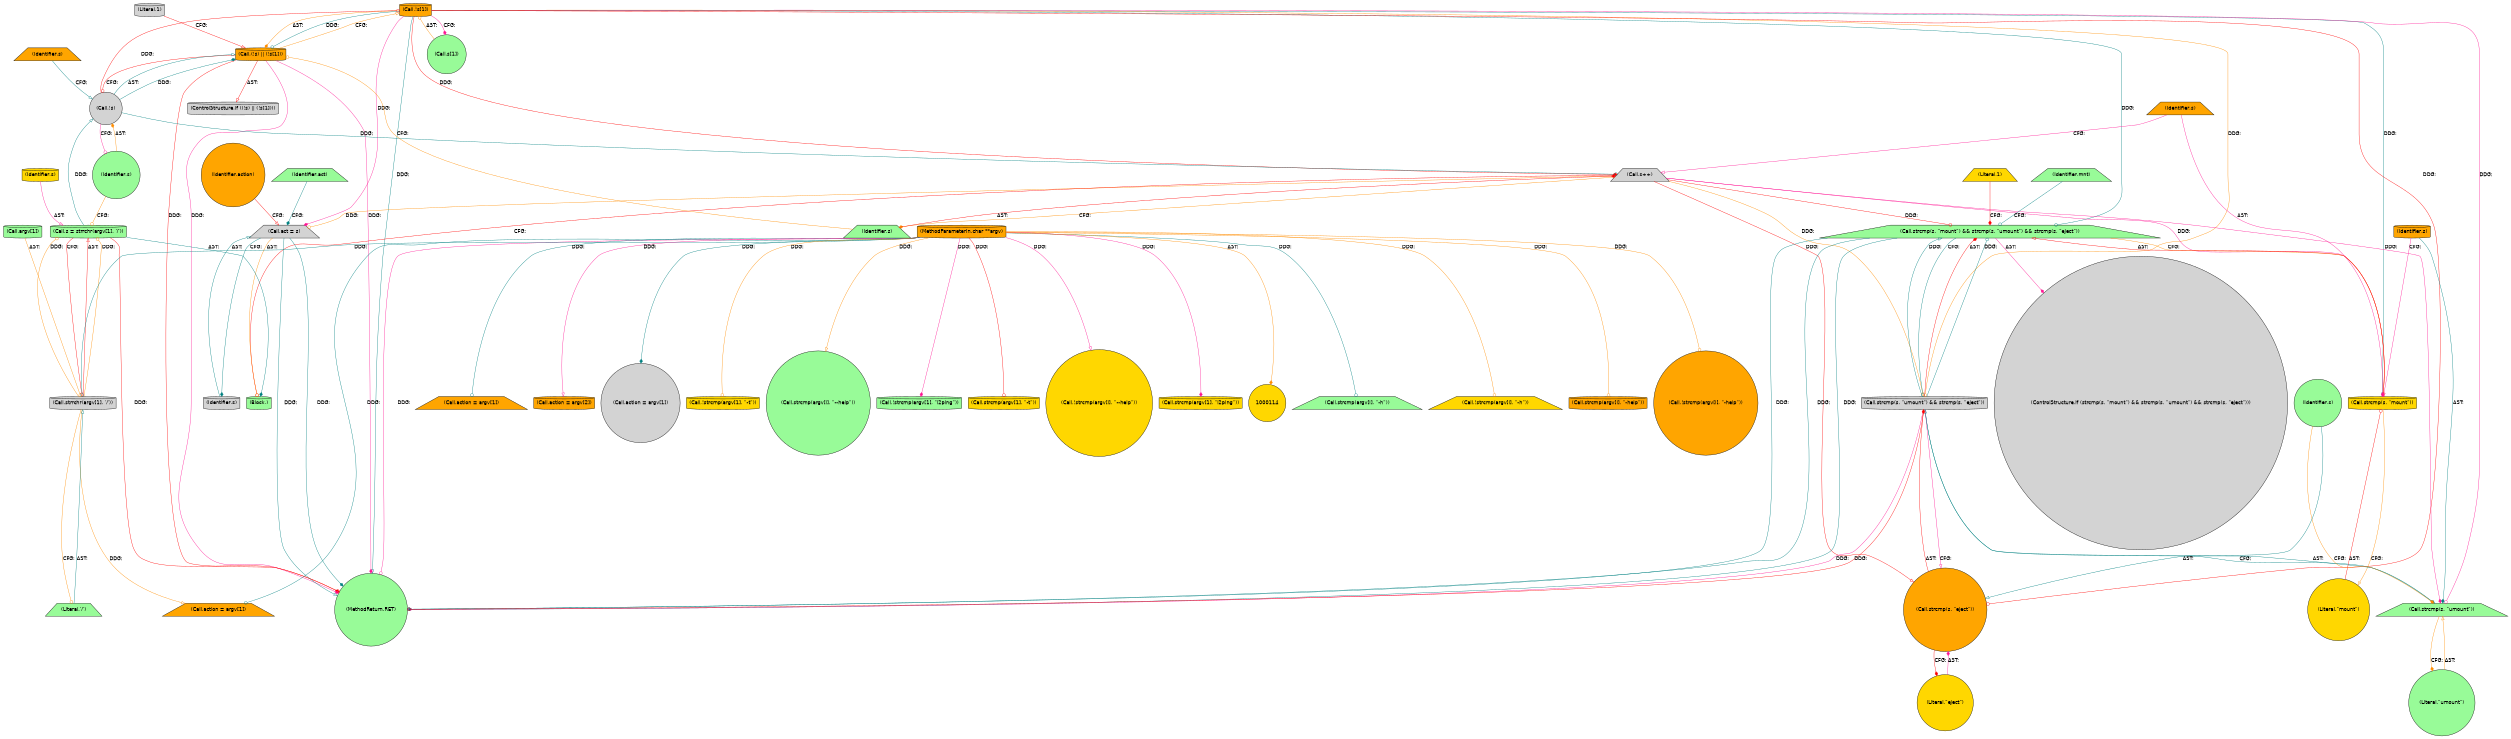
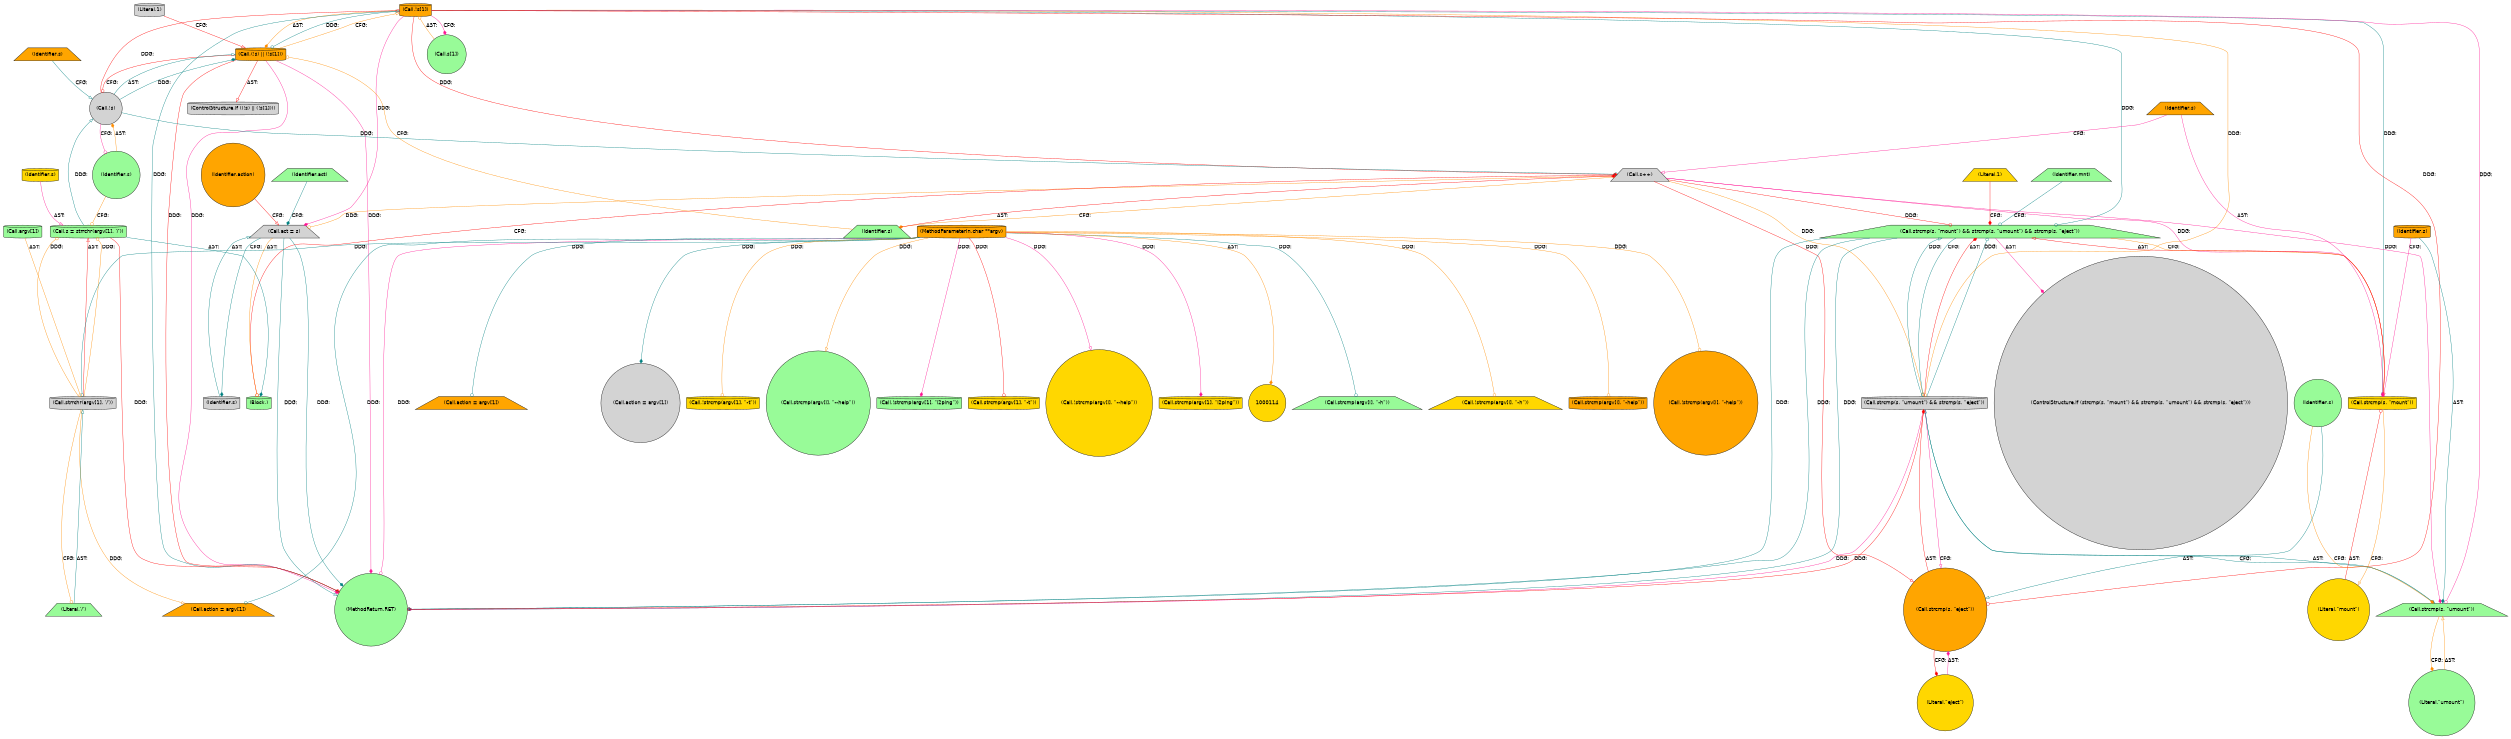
edge "(Call,!s[1])" -> "(MethodReturn,RET)": reversed
edge "(Call,s = strrchr(argv[1], '/'))" -> "(Call,strrchr(argv[1], '/'))": removed, label "CFG:"
node "(Call,action = argv[2])": removed
